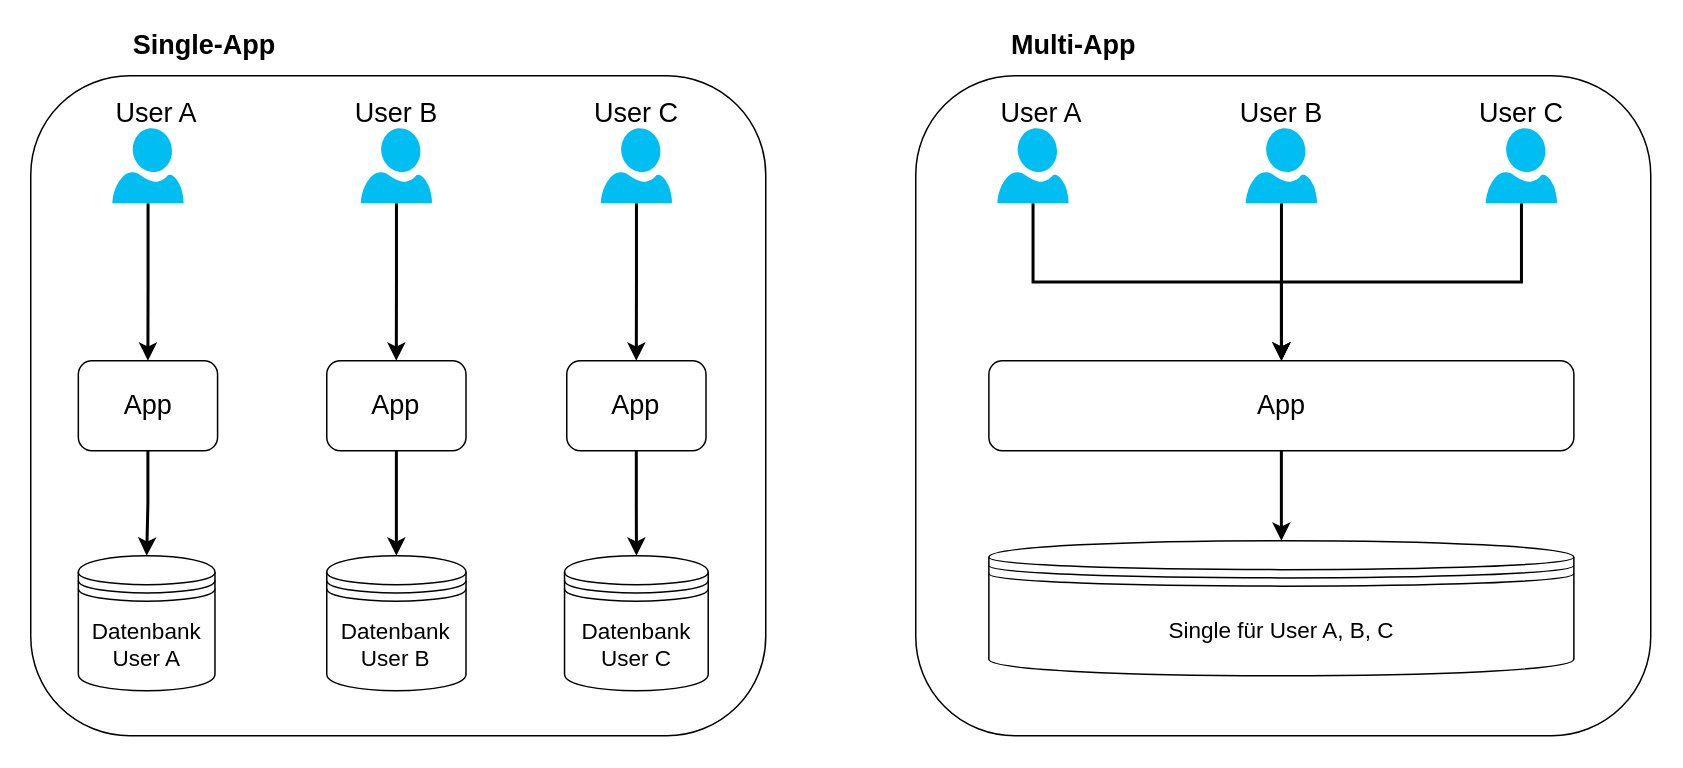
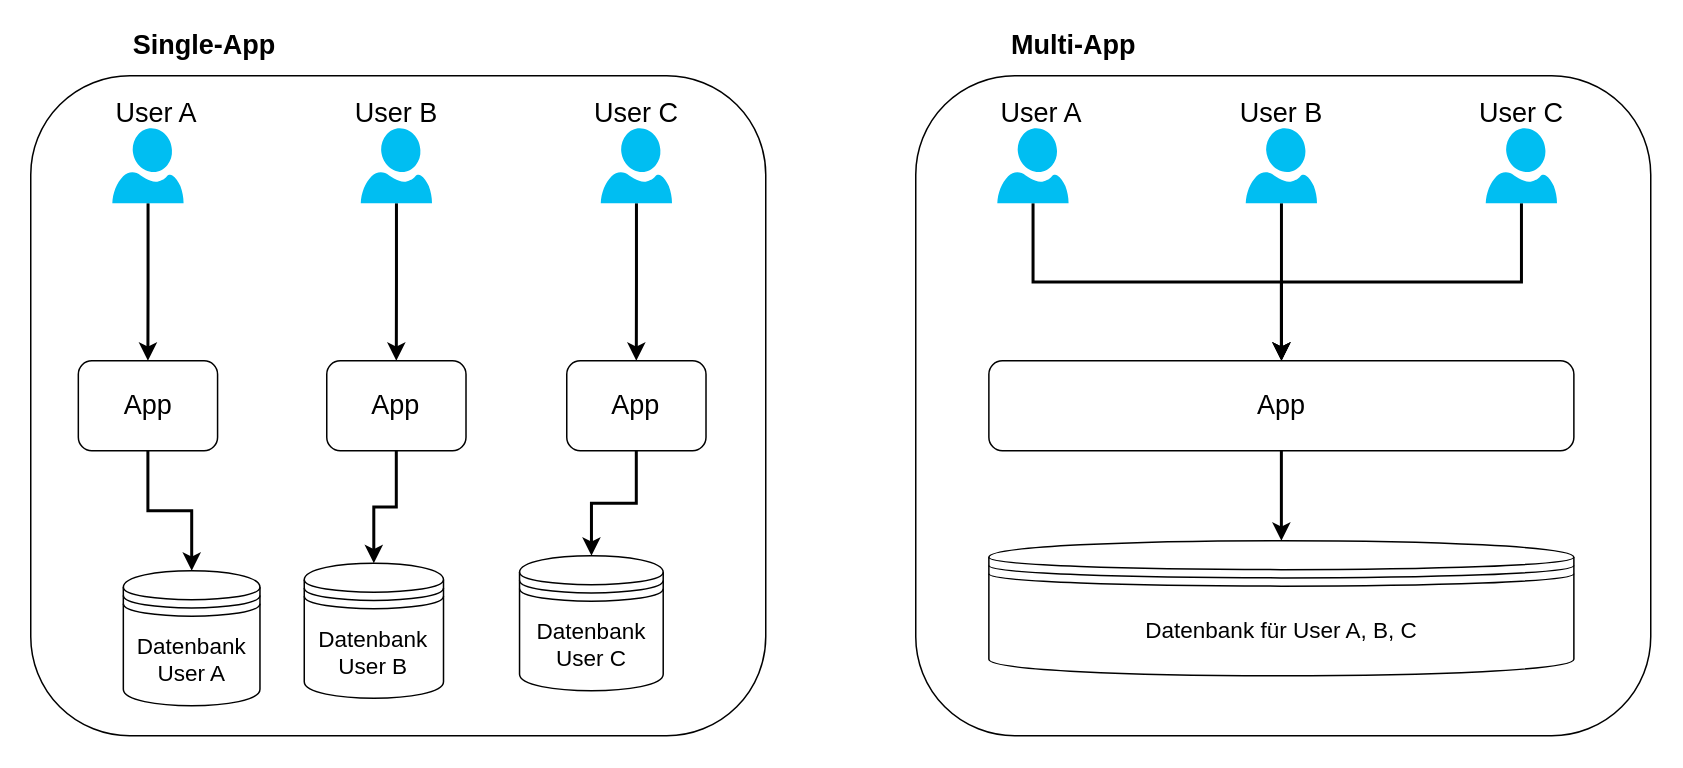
node "Datenbank User A": moved (147, 623) -> (192, 638)
node "Datenbank User B": moved (396, 623) -> (374, 631)
node "Datenbank User C": moved (636, 623) -> (591, 623)
node "Single für User A, B, C": label "Single für User A, B, C" -> "Datenbank für User A, B, C"
